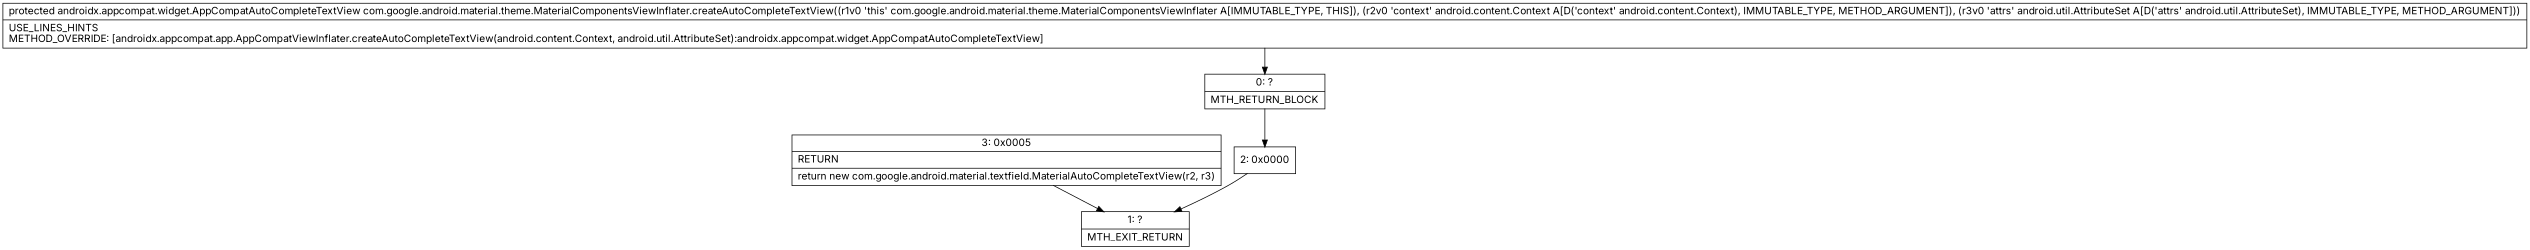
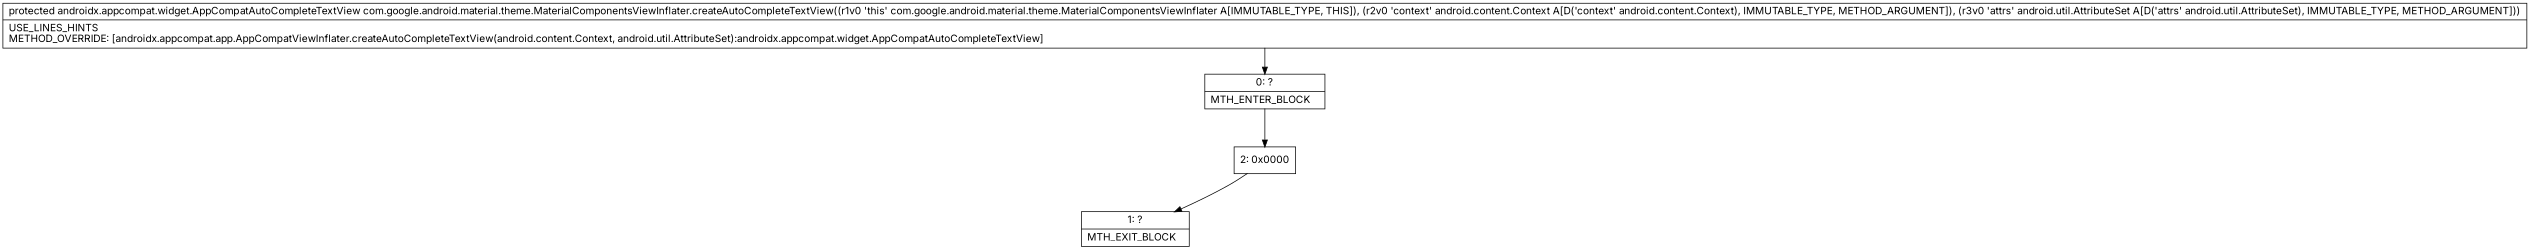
node "0: ?": text "MTH_RETURN_BLOCK" -> "MTH_ENTER_BLOCK"
node "3: 0x0005": removed
node "1: ?": text "MTH_EXIT_RETURN" -> "MTH_EXIT_BLOCK"
